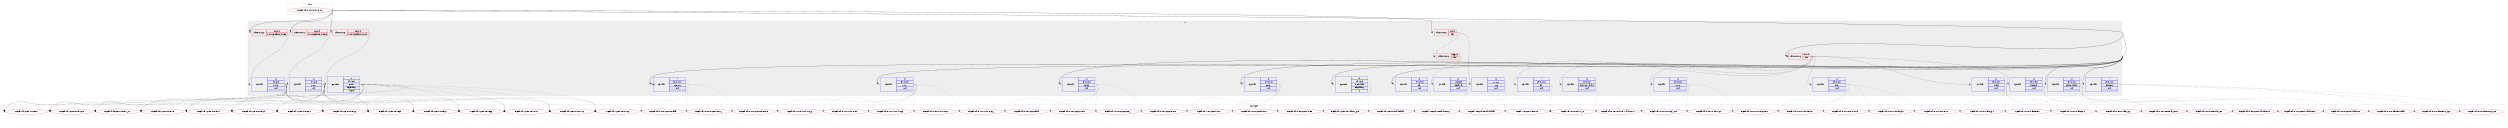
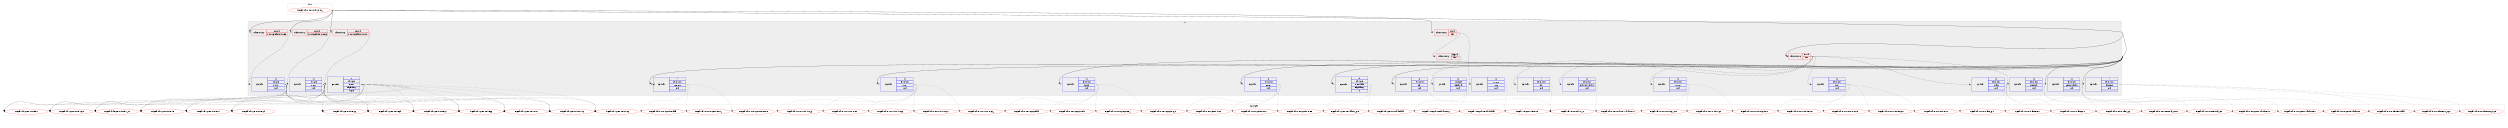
node "portage://dev-lang/python-3.6.8": removed
node "portage://dev-python/pandas-0.20.2": label "portage://dev-python/pandas-0.20.2" -> "portage://dev-python/pandas-0.24.2"
node "portage://dev-vispy/astropy-1.2.1": label "portage://dev-vispy/astropy-1.2.1" -> "portage://dev-python/astropy-1.2.1"
